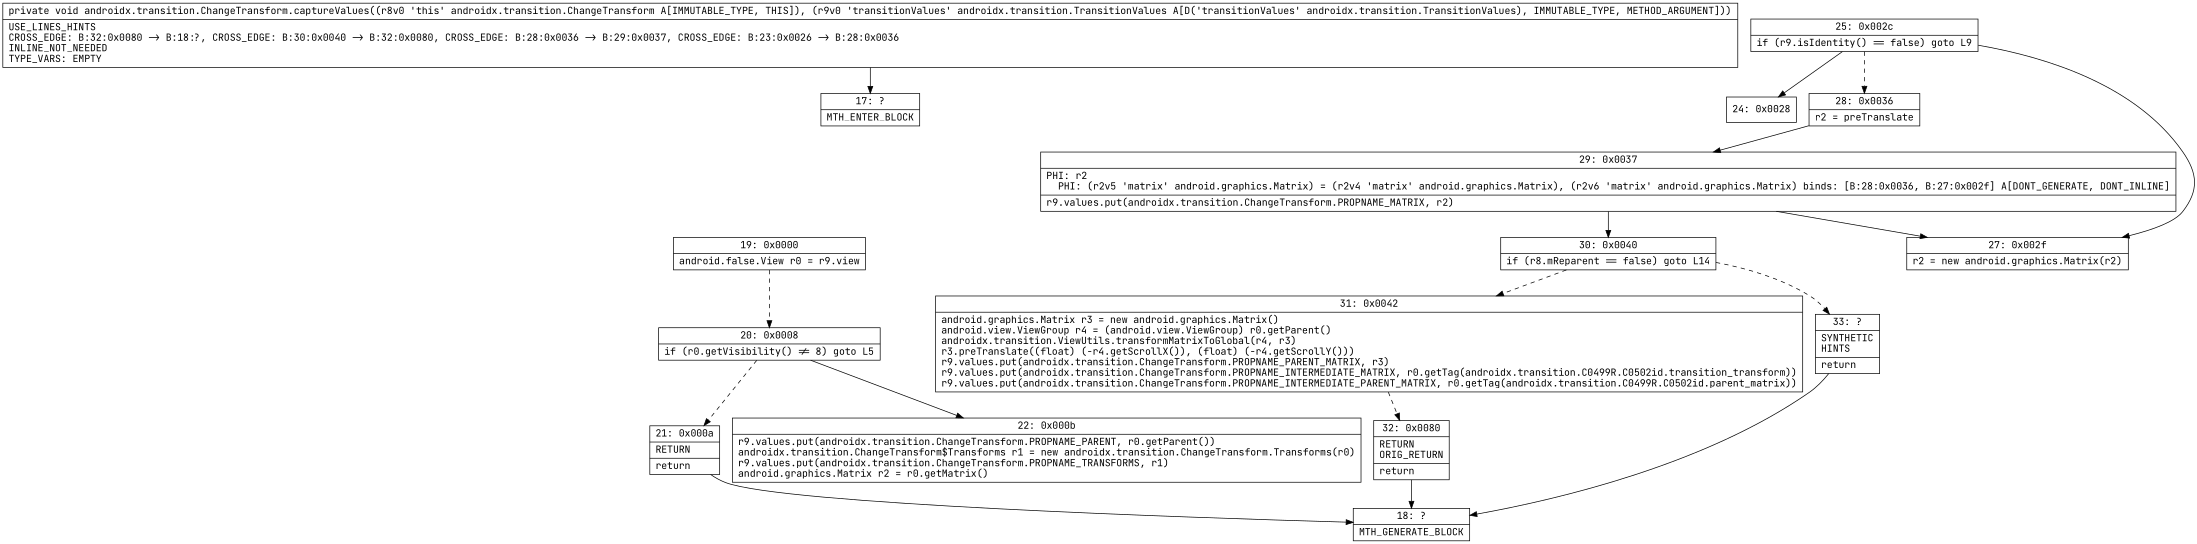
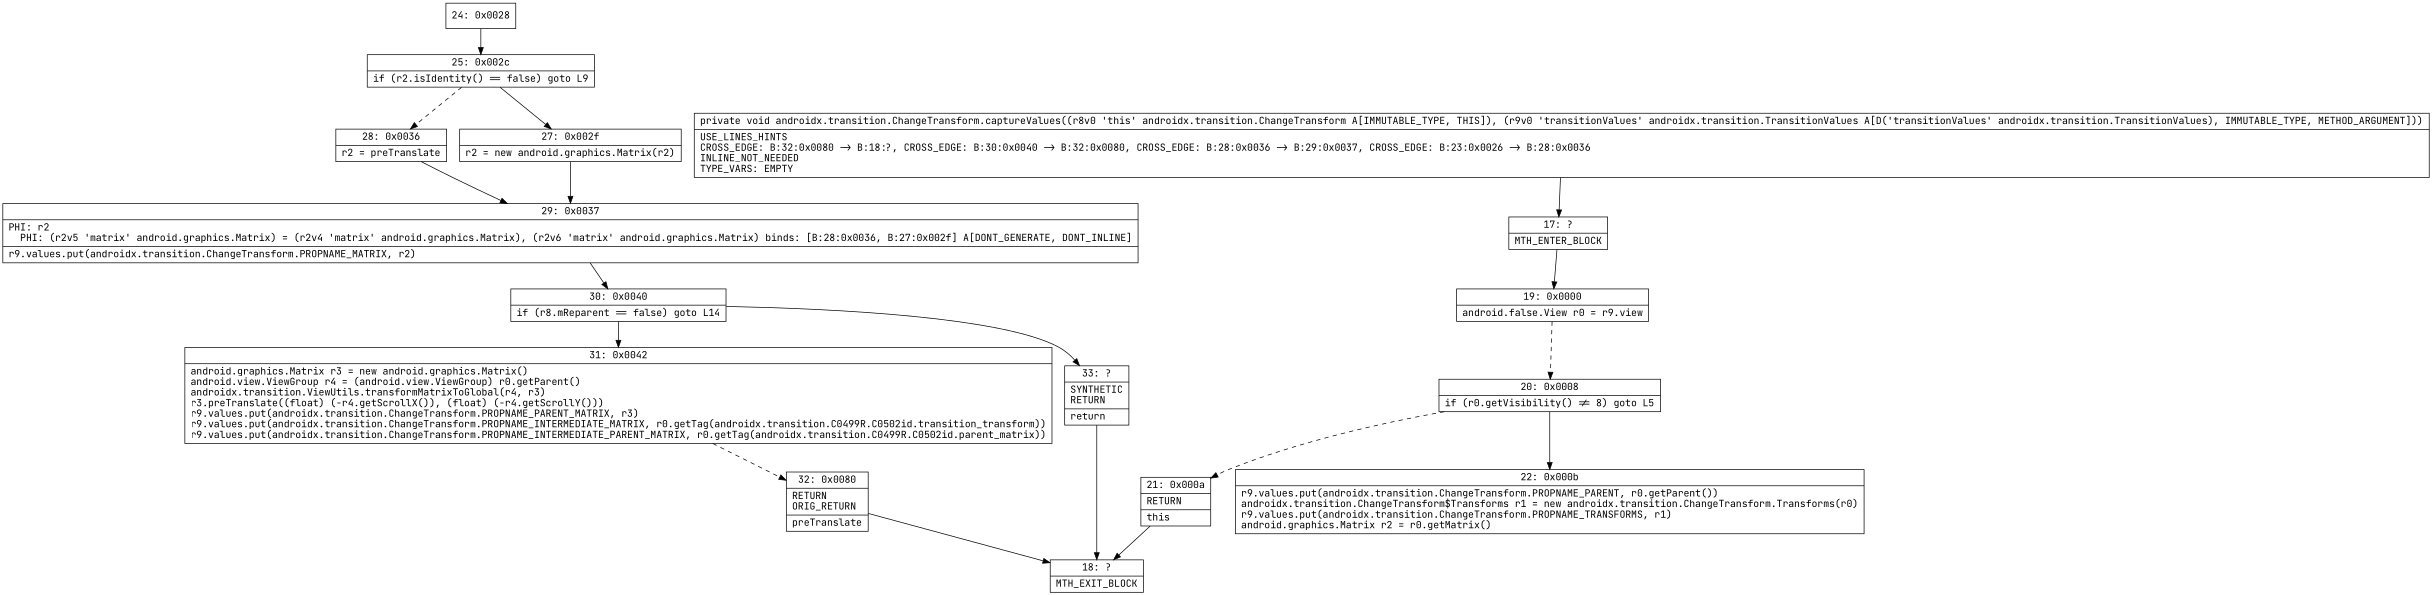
node "25: 0x002c": text "if (r9.isIdentity() == false) goto L9" -> "if (r2.isIdentity() == false) goto L9"
edge "25: 0x002c" -> "24: 0x0028": reversed
edge "29: 0x0037" -> "27: 0x002f": reversed
edge "17: ?" -> "19: 0x0000": added
edge "30: 0x0040" -> "33: ?": style dashed -> solid
edge "30: 0x0040" -> "31: 0x0042": style dashed -> solid
node "33: ?": text "HINTS" -> "RETURN"
node "21: 0x000a": text "return" -> "this"
node "32: 0x0080": text "return" -> "preTranslate"
node "18: ?": text "MTH_GENERATE_BLOCK" -> "MTH_EXIT_BLOCK"
